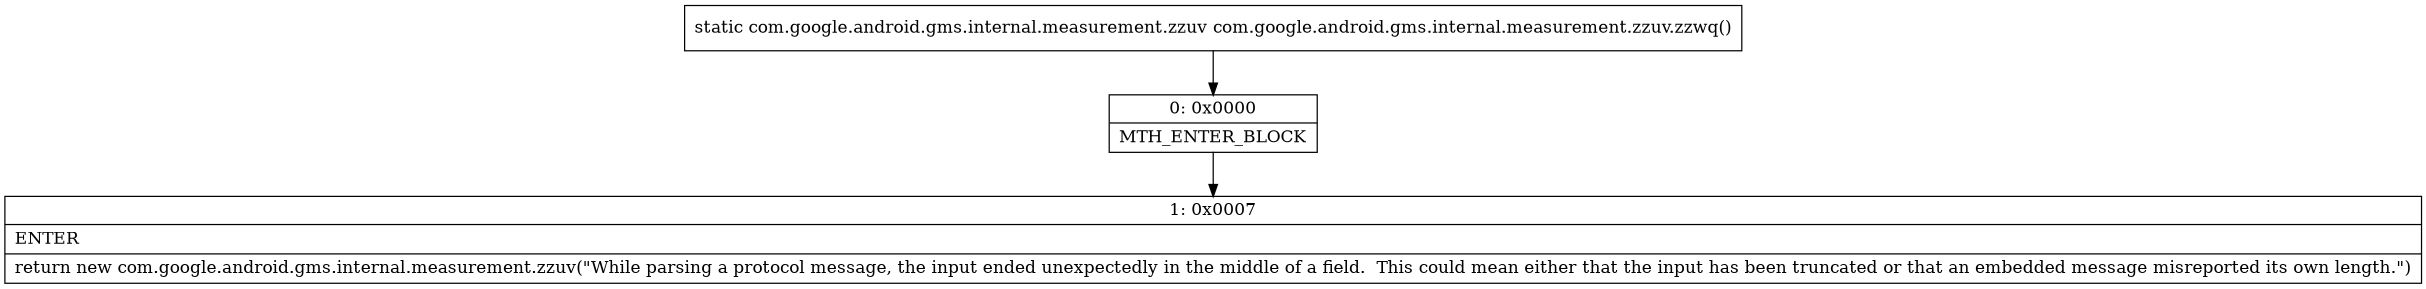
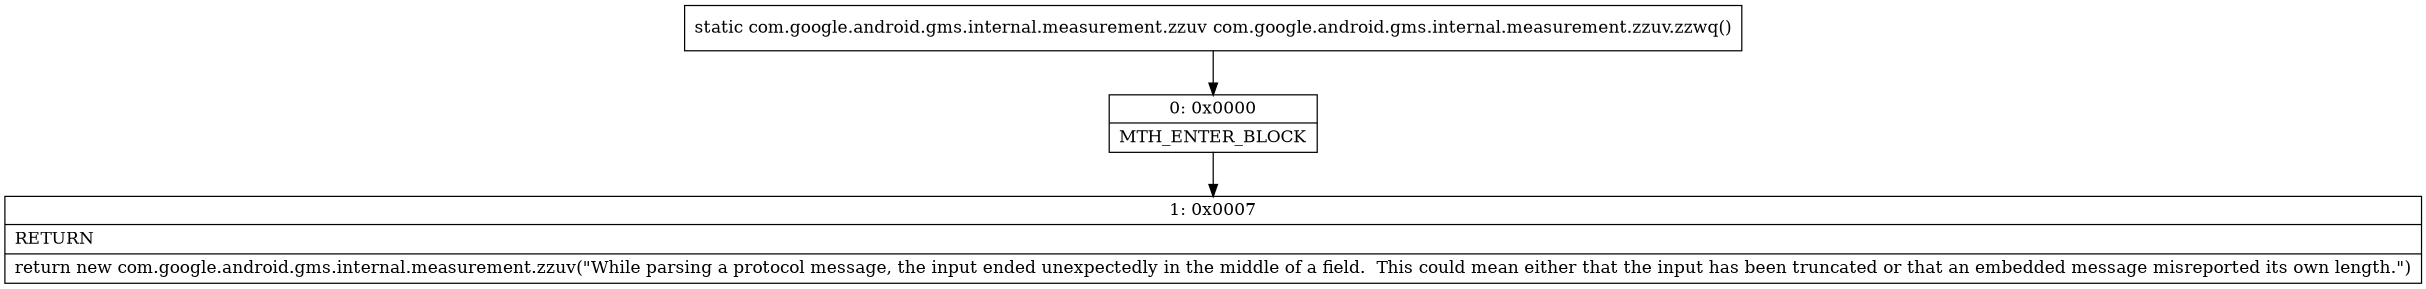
node "1: 0x0007": text "ENTER" -> "RETURN"
